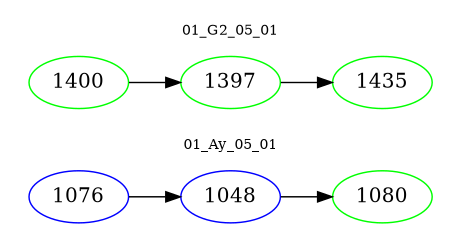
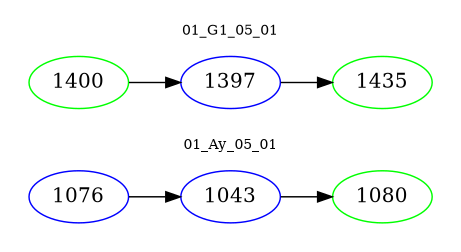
cluster "01_G2_05_01": label "01_G2_05_01" -> "01_G1_05_01"
node "1397": color green -> blue
node "1048": label "1048" -> "1043"
